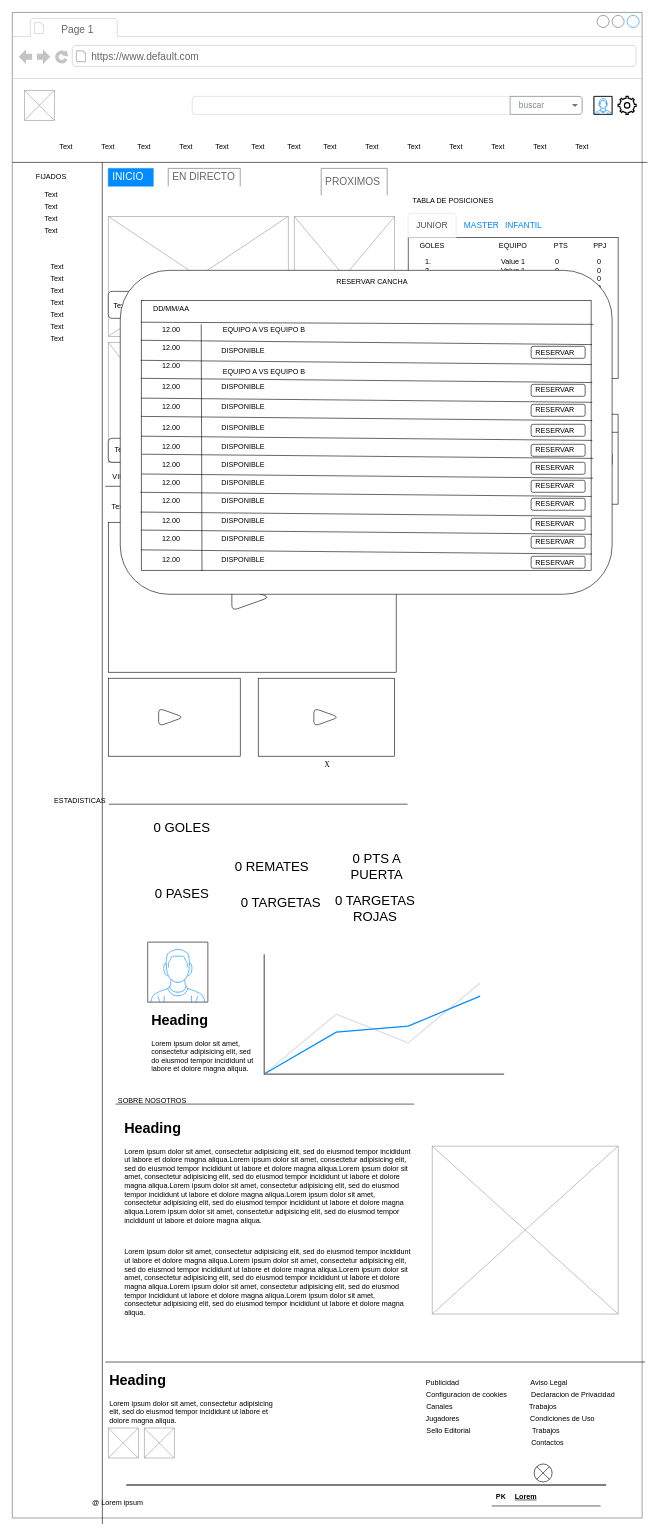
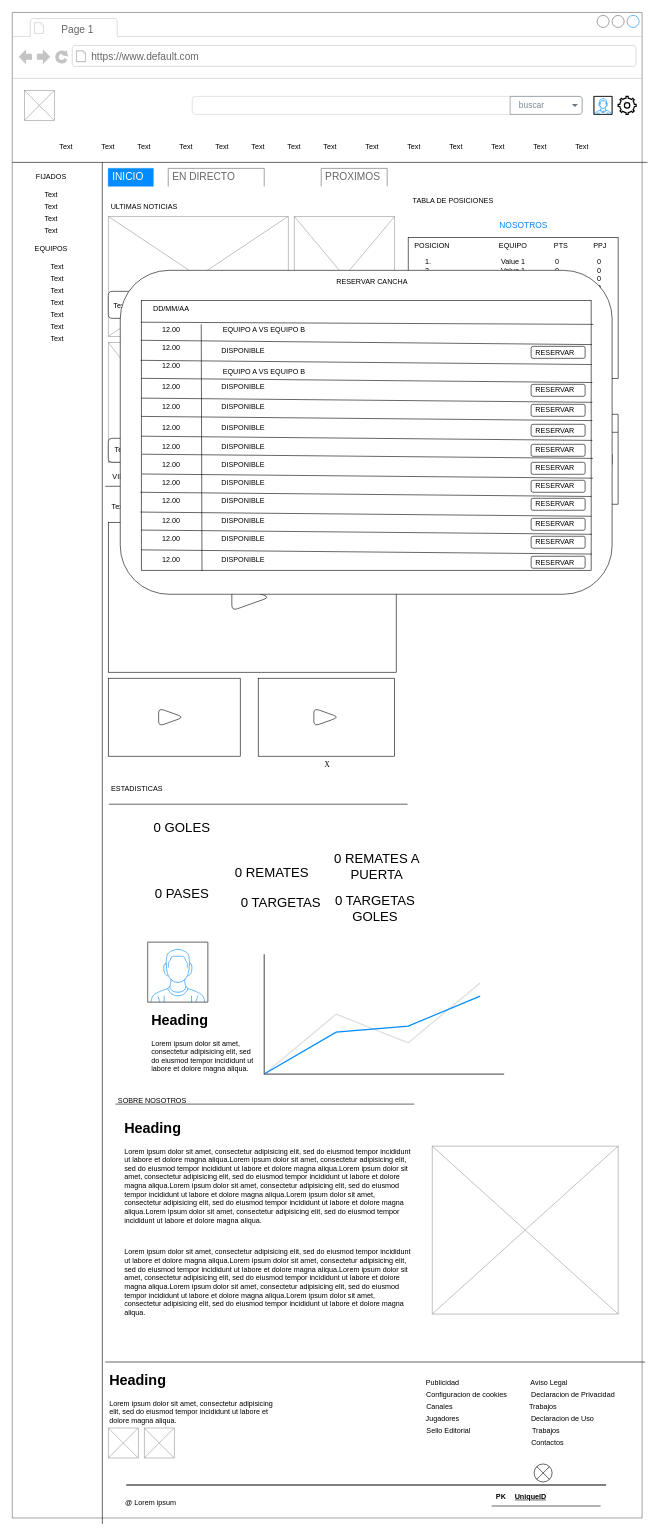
node "EN DIRECTO": size 72x18 -> 96x18
node "PROXIMOS": size 66x27 -> 66x18
node "ULTIMAS NOTICIAS": added
node "JUNIOR": removed
node "MASTER": removed
node "INFANTIL": label "INFANTIL" -> "NOSOTROS"
node "GOLES": label "GOLES" -> "POSICION"
node "EQUIPOS": added
node "ESTADISTICAS": moved (80, 801) -> (137, 789)
node "0 REMATES": moved (272, 867) -> (272, 873)
node "0 PTS A PUERTA": label "0 PTS A PUERTA" -> "0 REMATES A PUERTA"
node "0 TARGETAS ROJAS": label "0 TARGETAS ROJAS" -> "0 TARGETAS GOLES"
node "Condiciones de Uso": label "Condiciones de Uso" -> "Declaracion de Uso"
node "Lorem": label "Lorem" -> "UniqueID"
node "@ Lorem ipsum": moved (119, 1503) -> (152, 1503)
